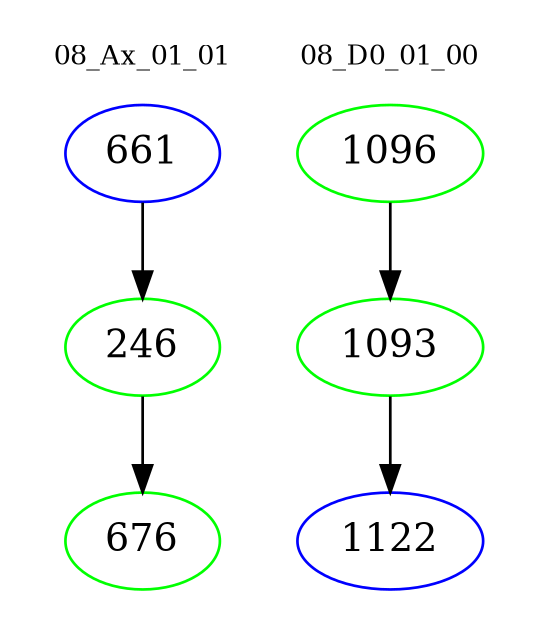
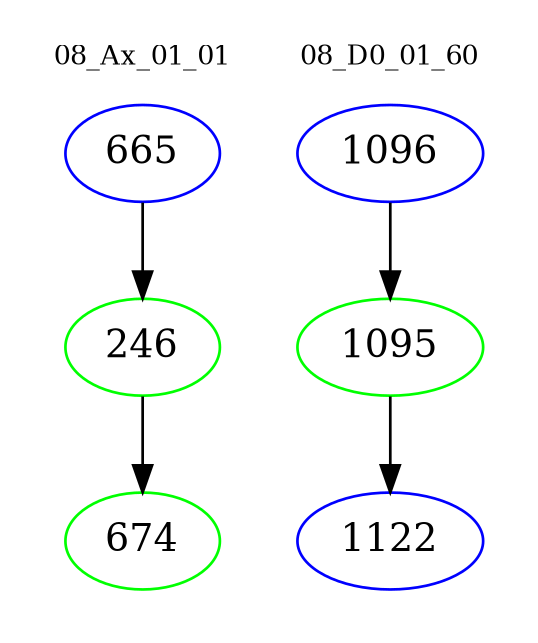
cluster "08_D0_01_00": label "08_D0_01_00" -> "08_D0_01_60"
node "661": label "661" -> "665"
node "1096": color green -> blue
node "1093": label "1093" -> "1095"
node "676": label "676" -> "674"
